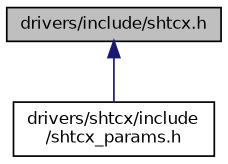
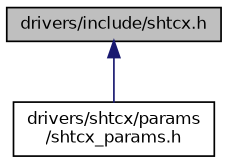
node "drivers/shtcx/include /shtcx_params.h": label "drivers/shtcx/include /shtcx_params.h" -> "drivers/shtcx/params /shtcx_params.h"
